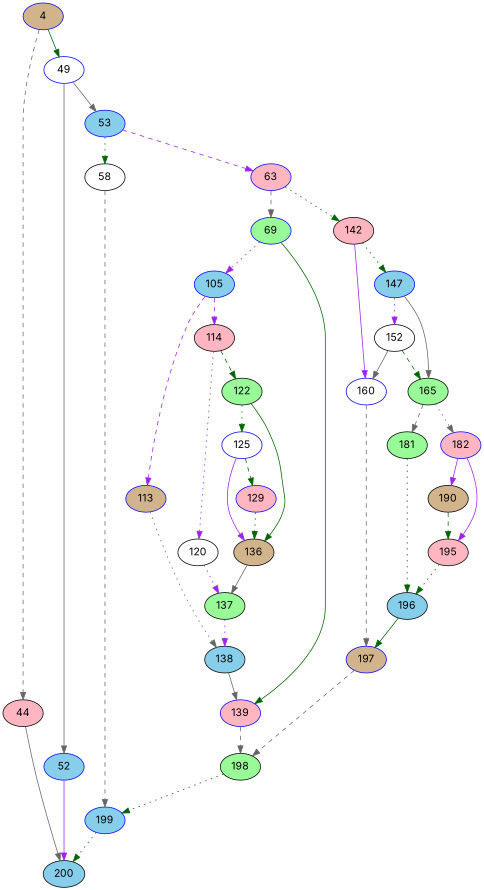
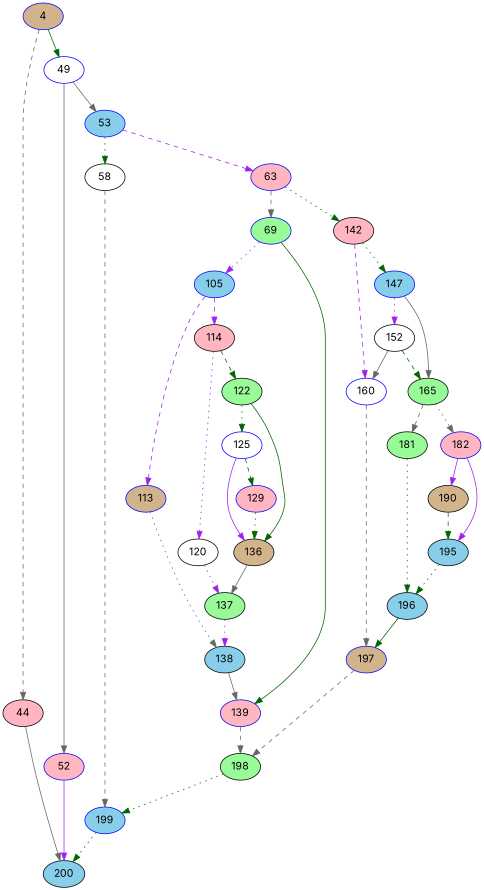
edge "142" -> "160": style solid -> dashed
node "195": fillcolor lightpink -> skyblue
node "52": fillcolor skyblue -> lightpink
